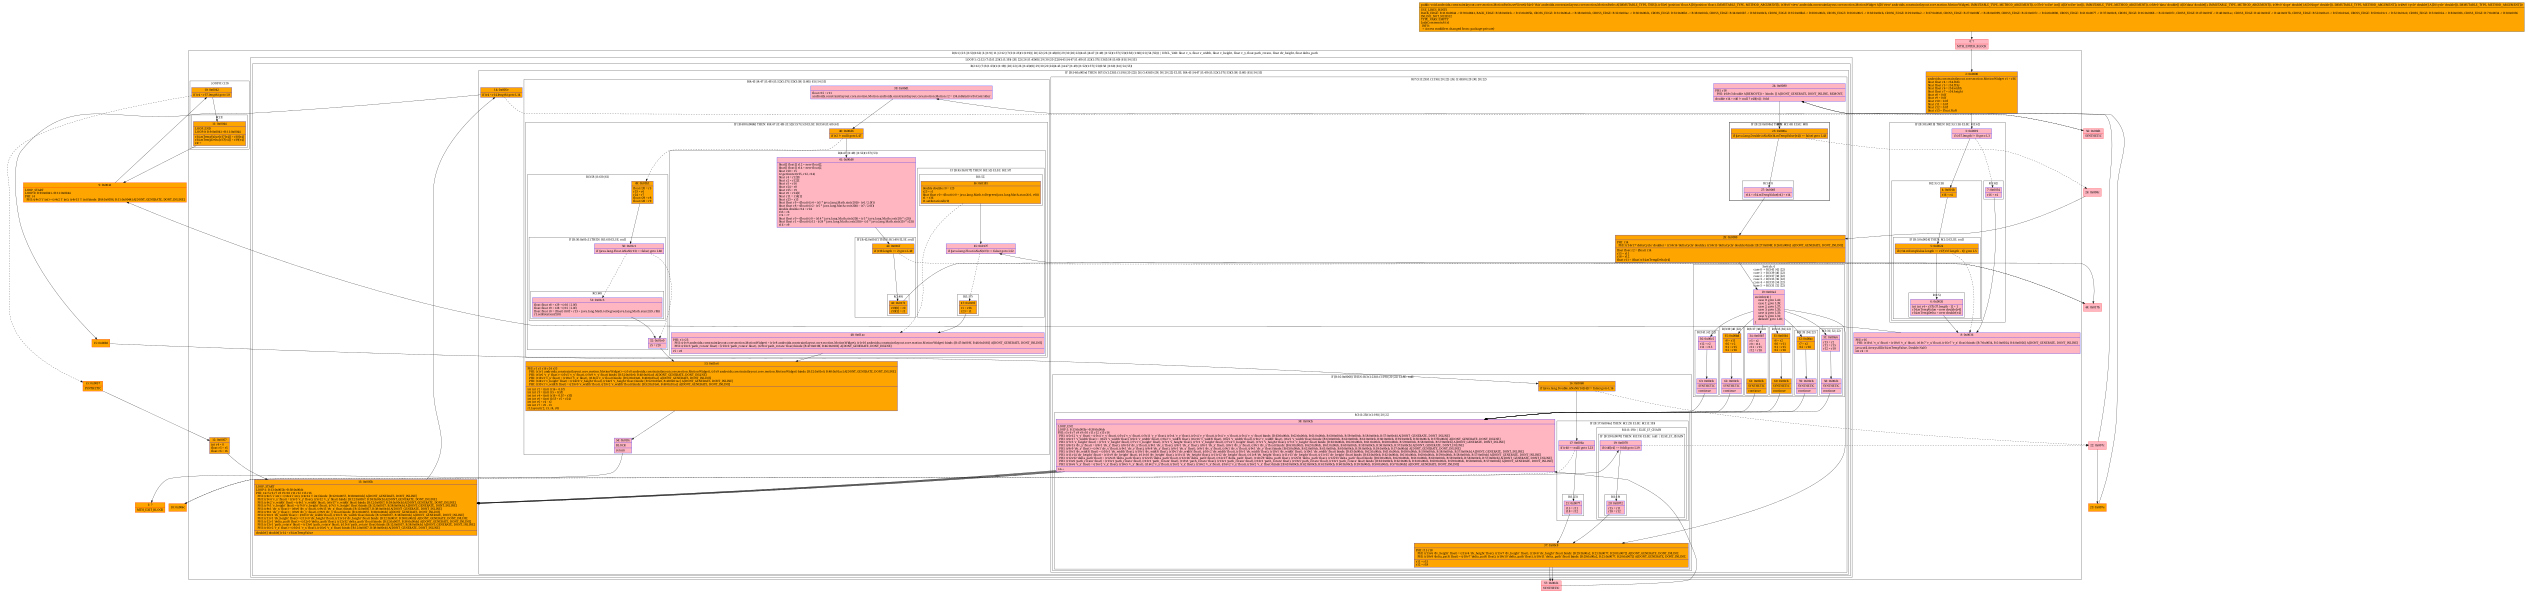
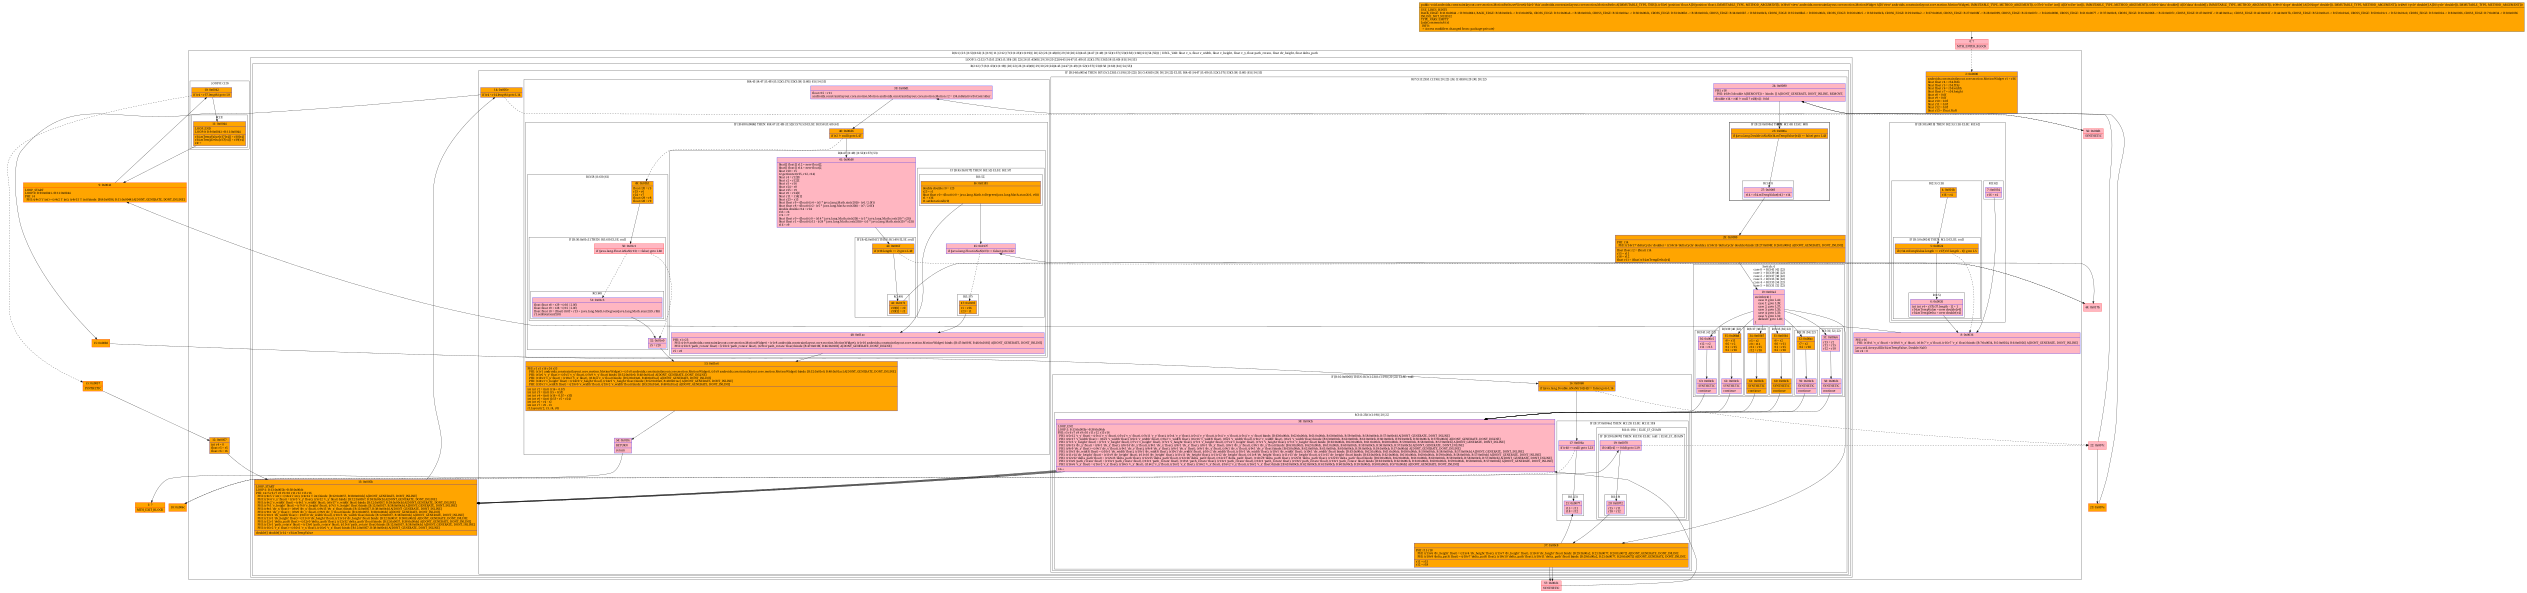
edge "0: ?" -> "2: 0x0000": style solid -> dashed
node "3: 0x0019": removed
node "26: 0x008c": removed
node "50: 0x01c1": color blue -> red
edge "46: 0x0181" -> "48: 0x01ac": style dashed -> solid
node "34: 0x00b7": fillcolor lightpink -> orange
edge "34: 0x00b7" -> "61: 0x00cb": added
node "54: 0x01fe": text "BLOCK" -> "RETURN"
edge "21: 0x0077" -> "37: 0x00c8": reversed
